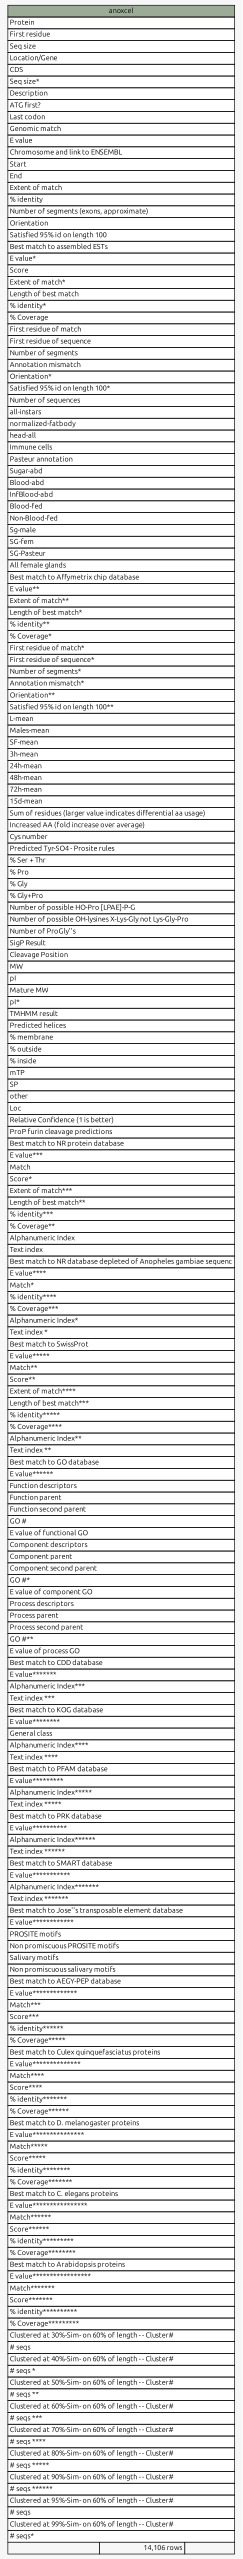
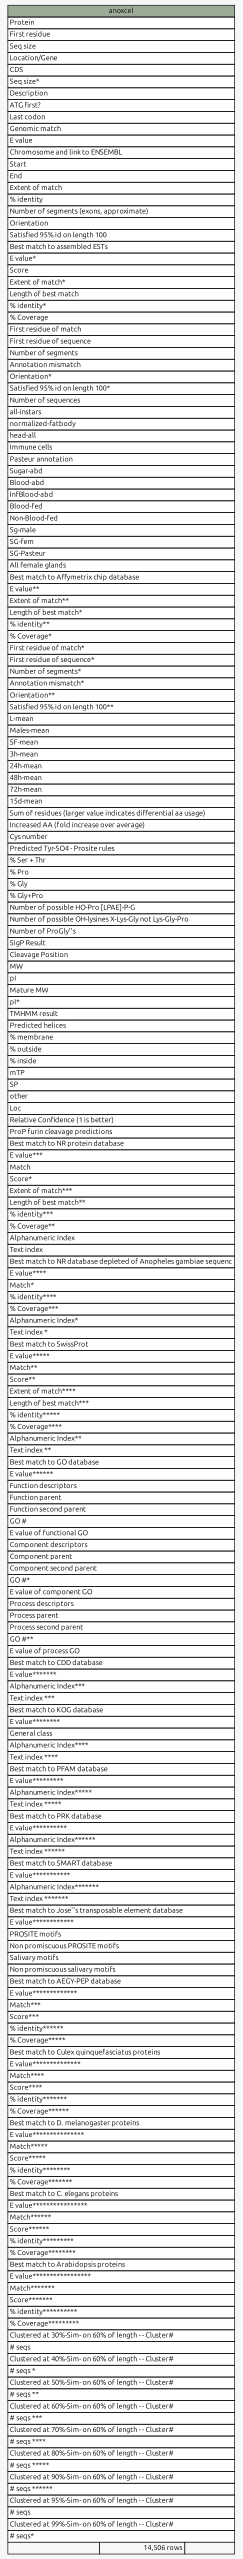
node "anoxcel": text "14,106 rows" -> "14,506 rows"
